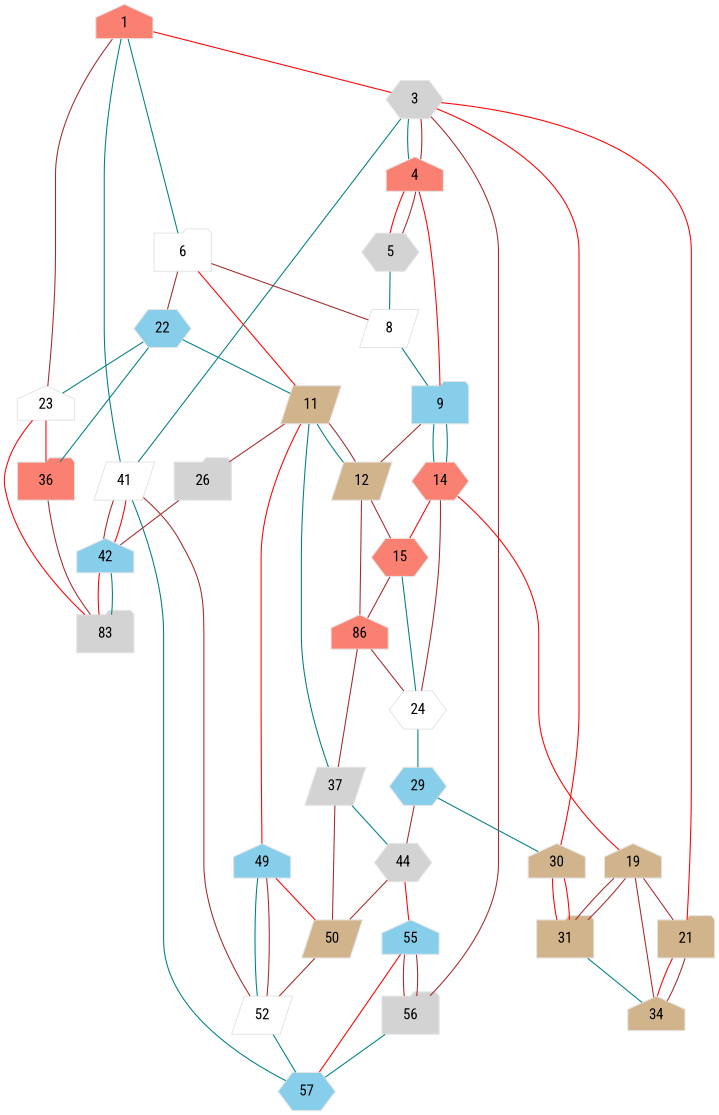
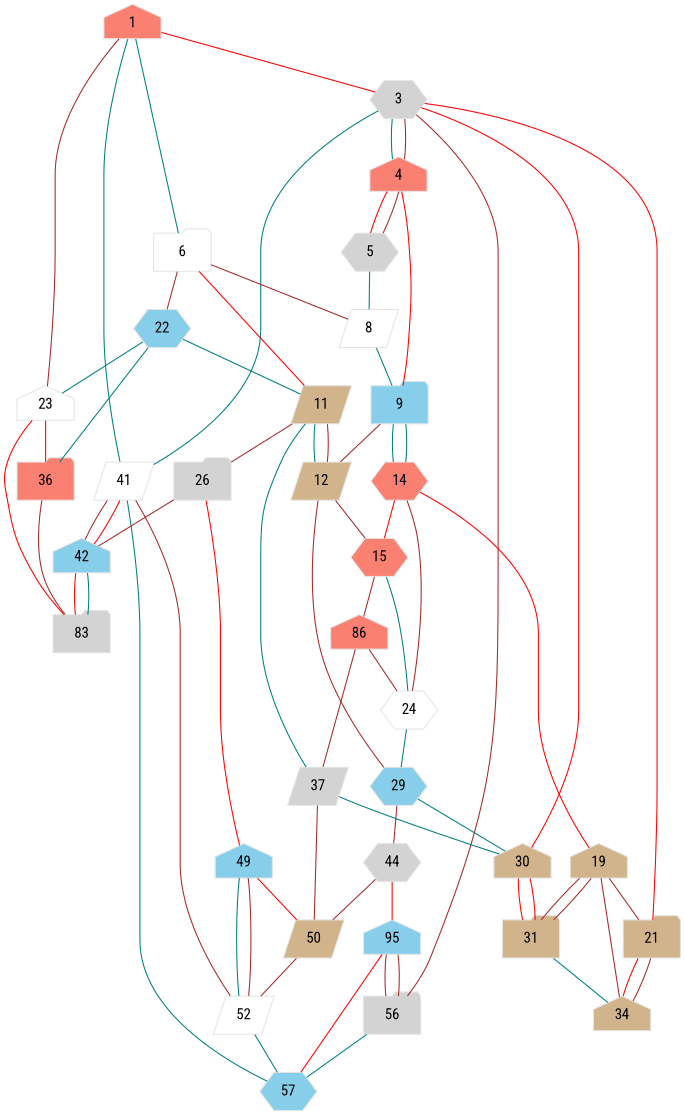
edge "12" -- "86": now "12" -- "29"
edge "11" -- "49": now "26" -- "49"
edge "37" -- "44": now "37" -- "30"
node "55": label "55" -> "95"
